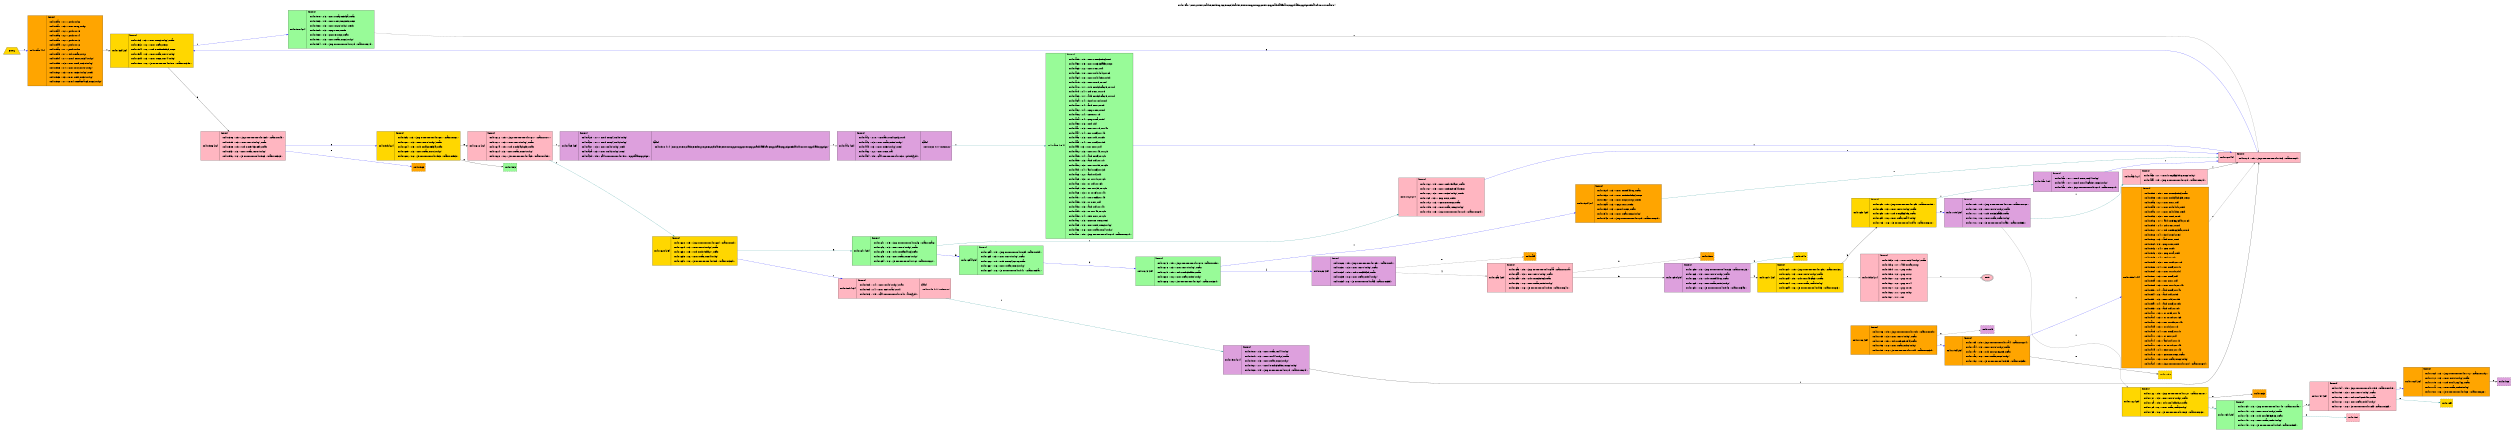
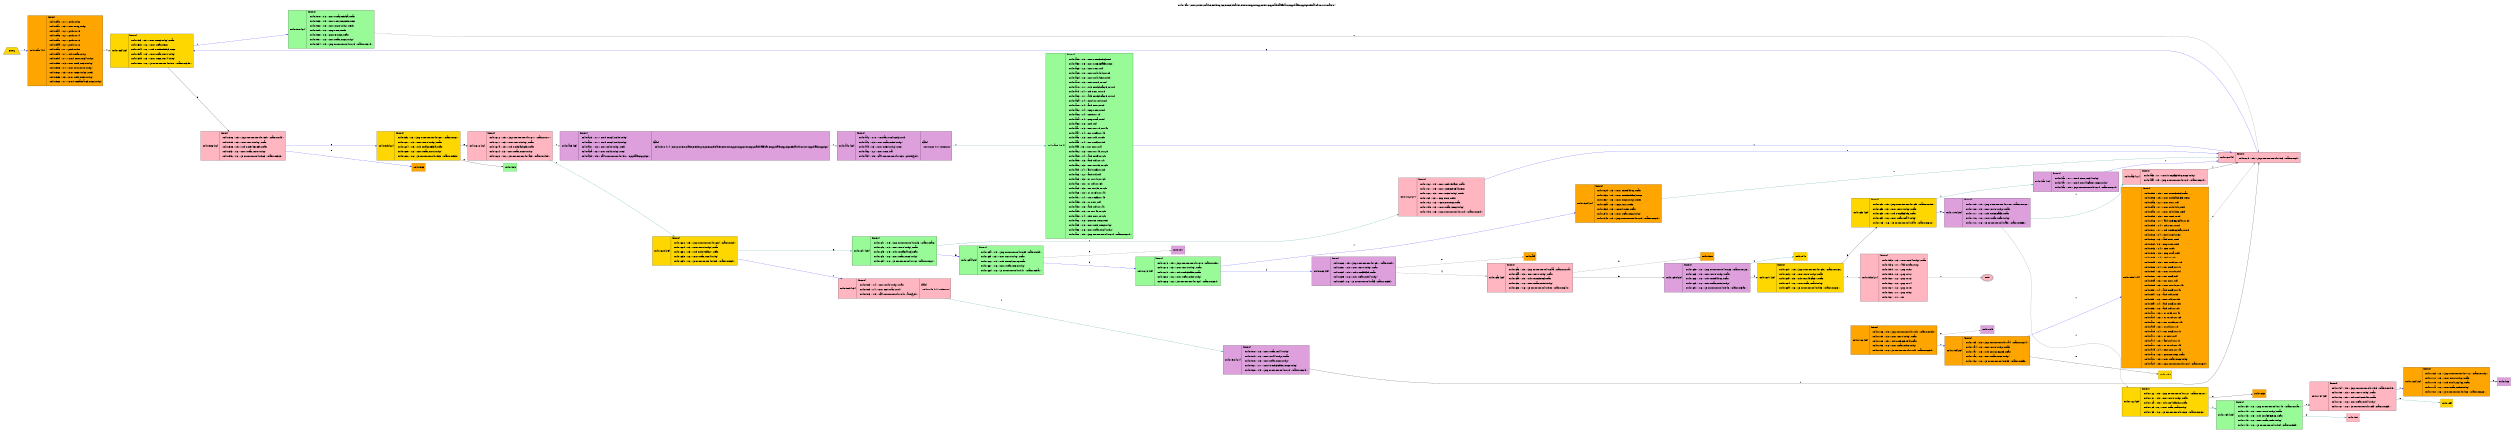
node "0x401b41": added
